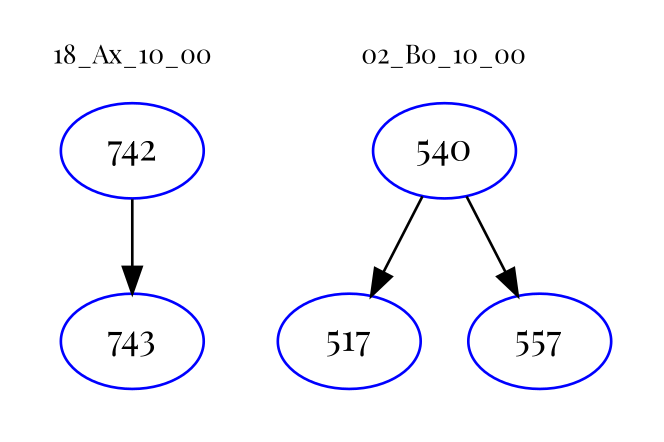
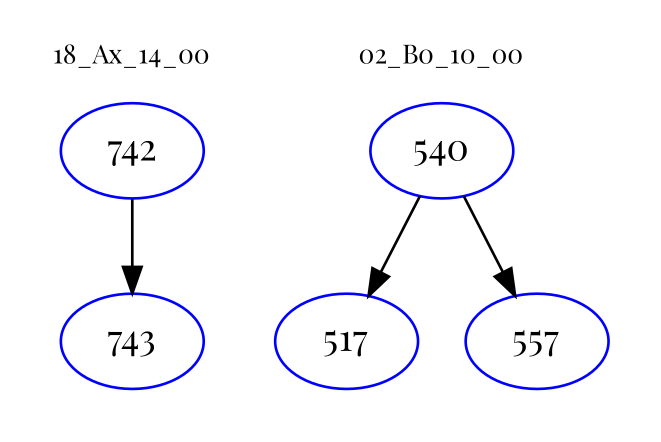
cluster "18_Ax_10_00": label "18_Ax_10_00" -> "18_Ax_14_00"
